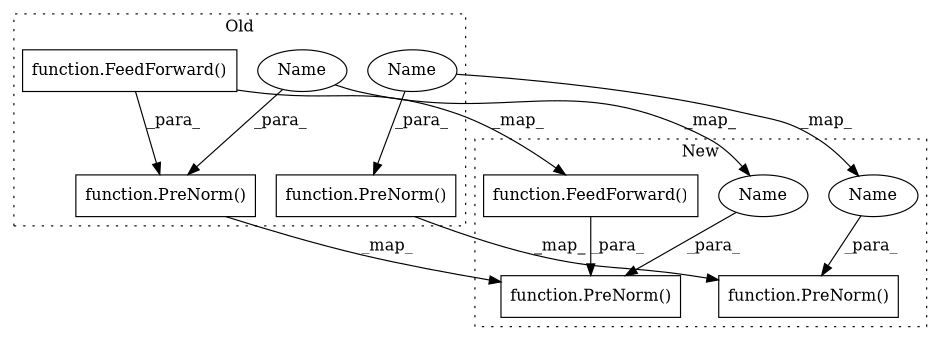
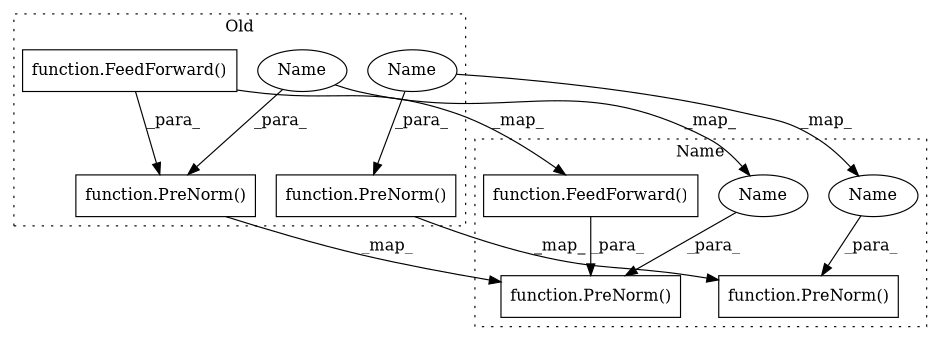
cluster "New": label "New" -> "Name"
